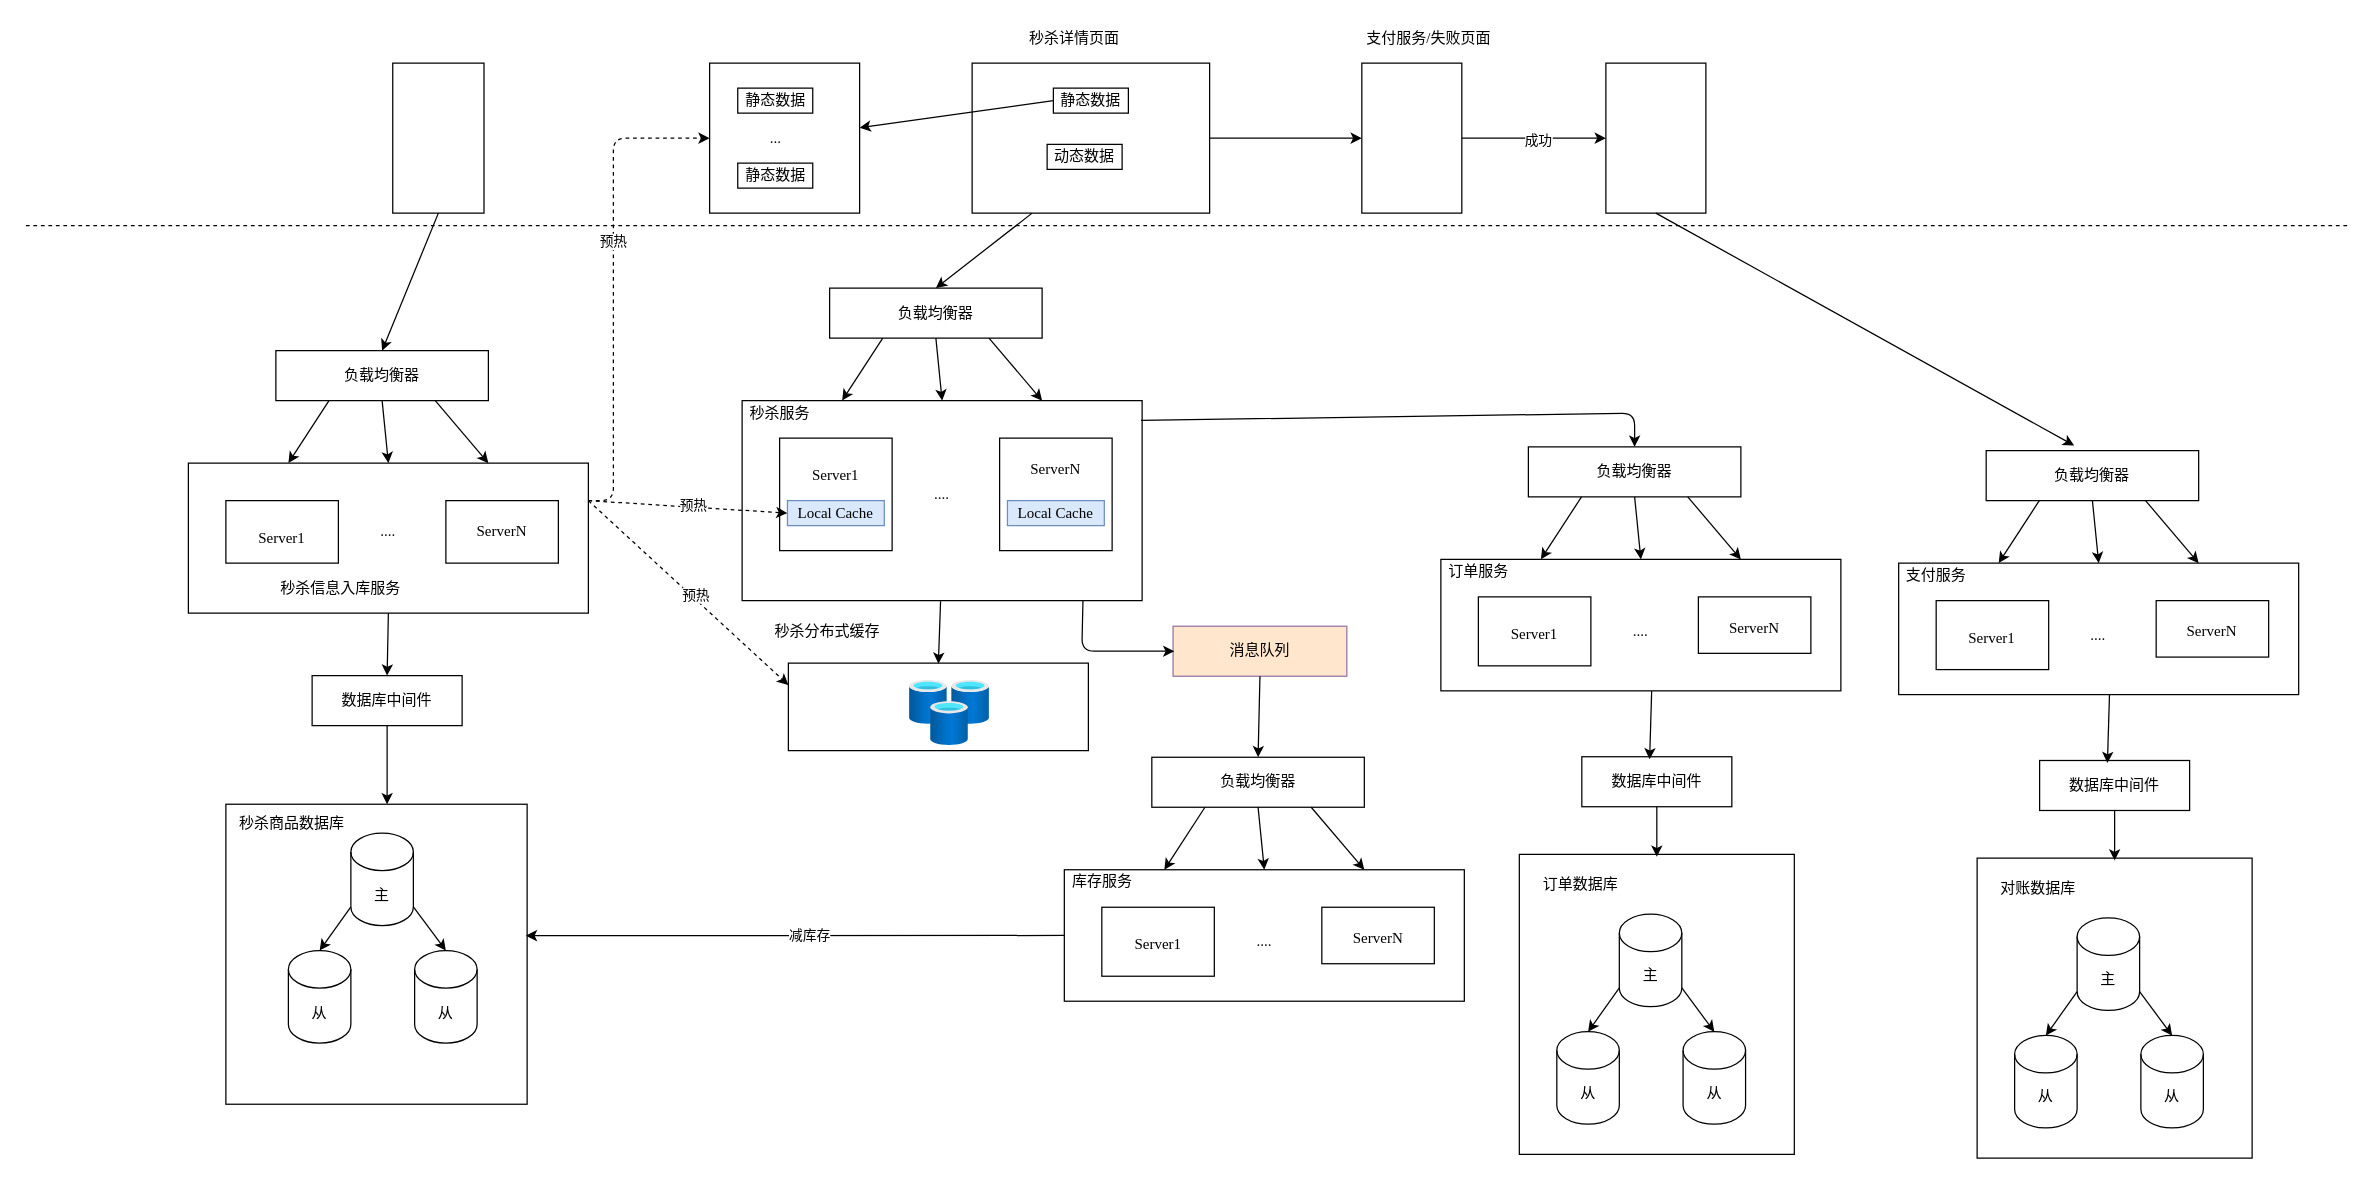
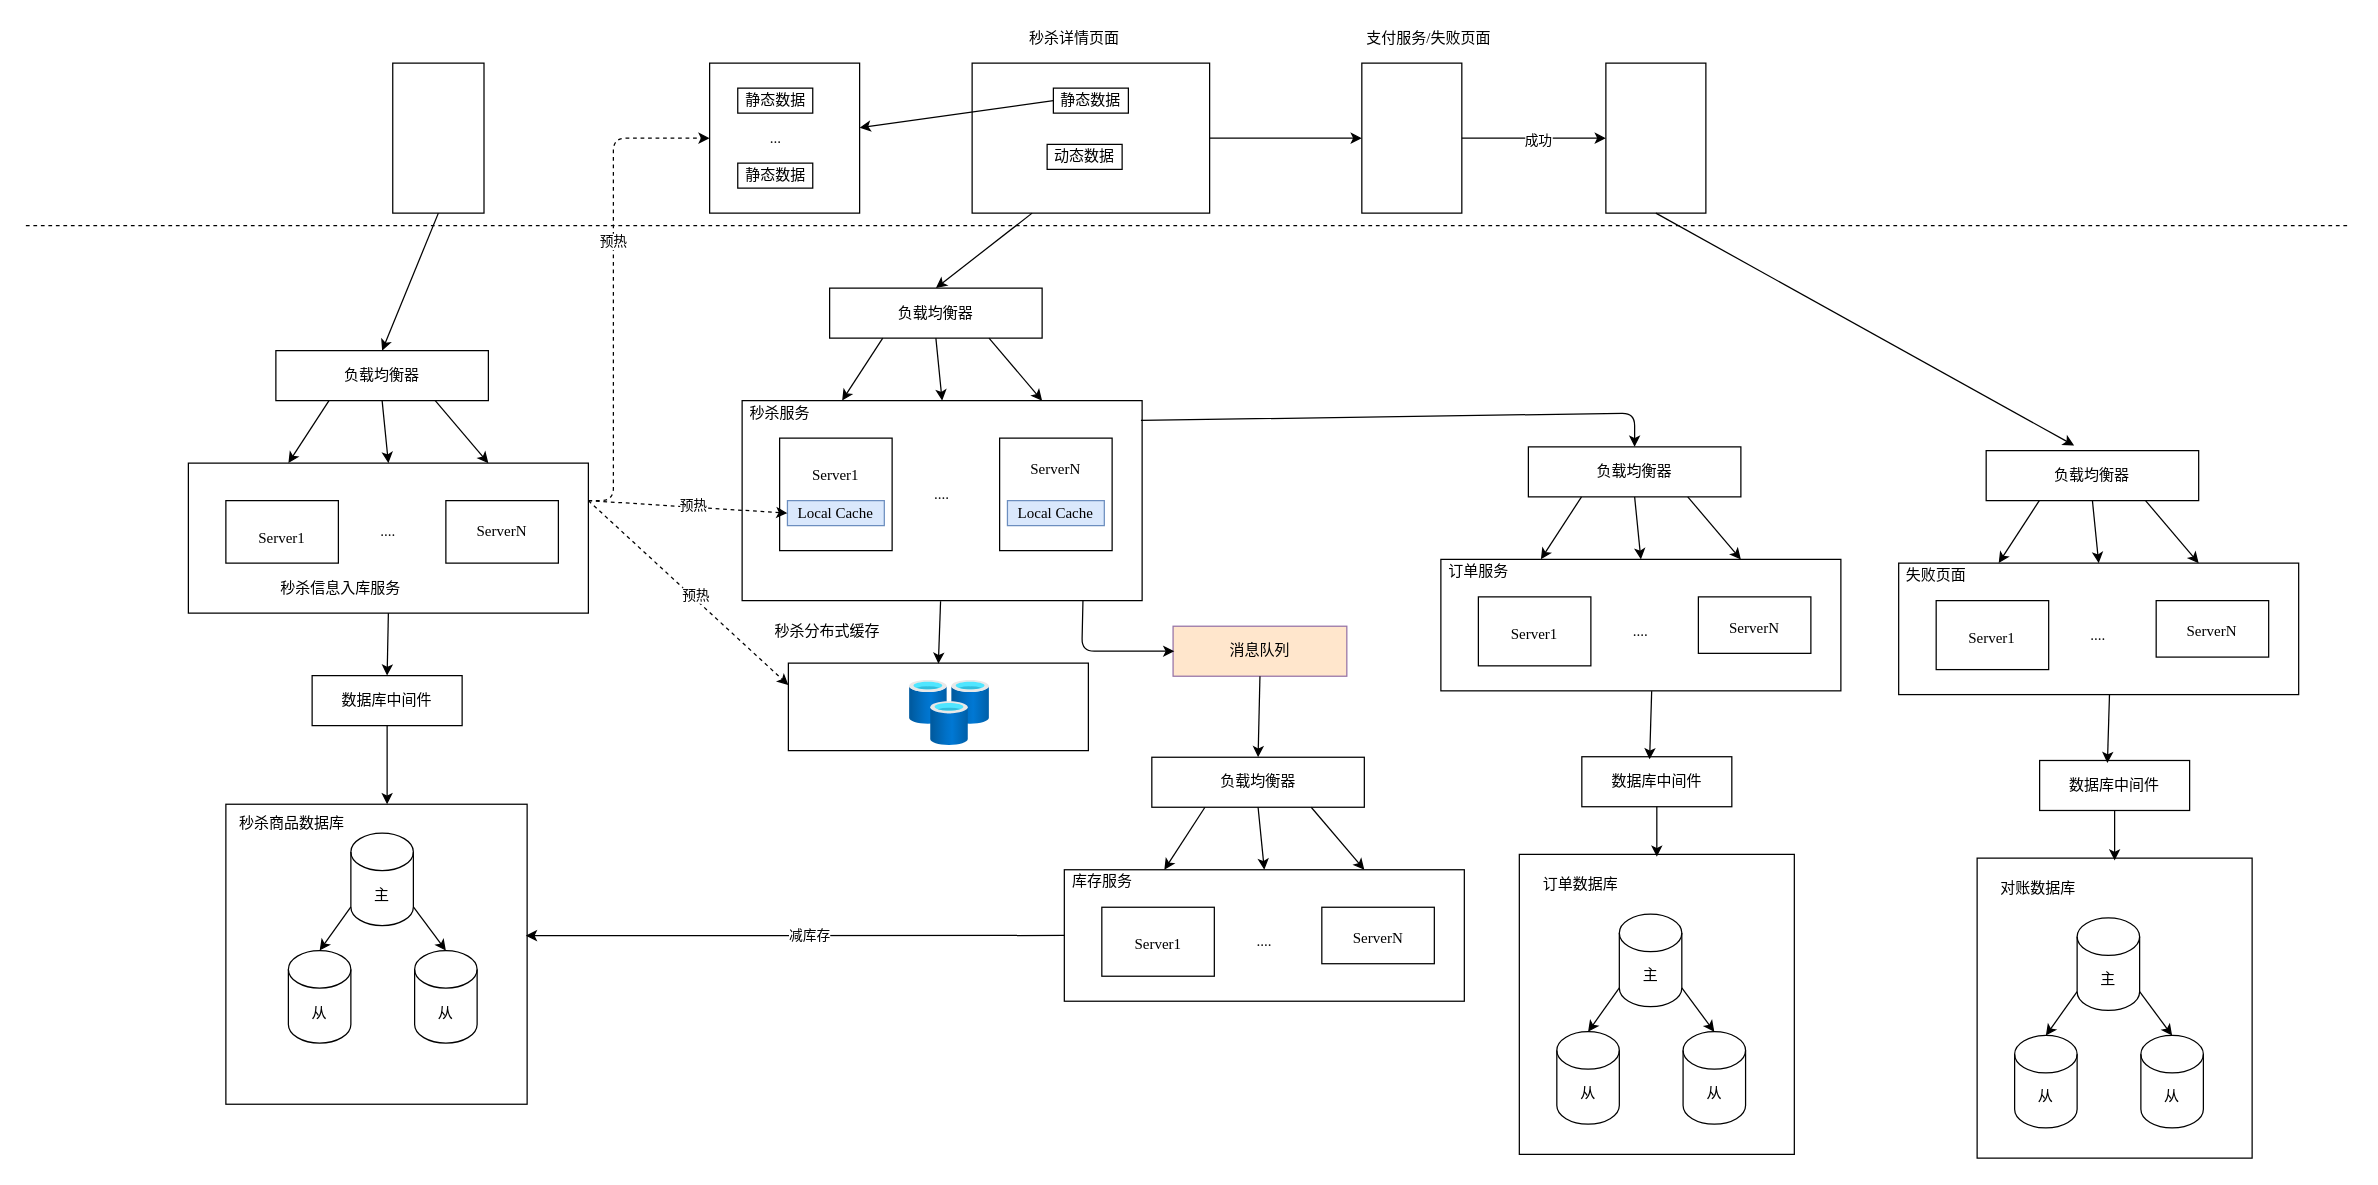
node "支付服务": label "支付服务" -> "失败页面"
